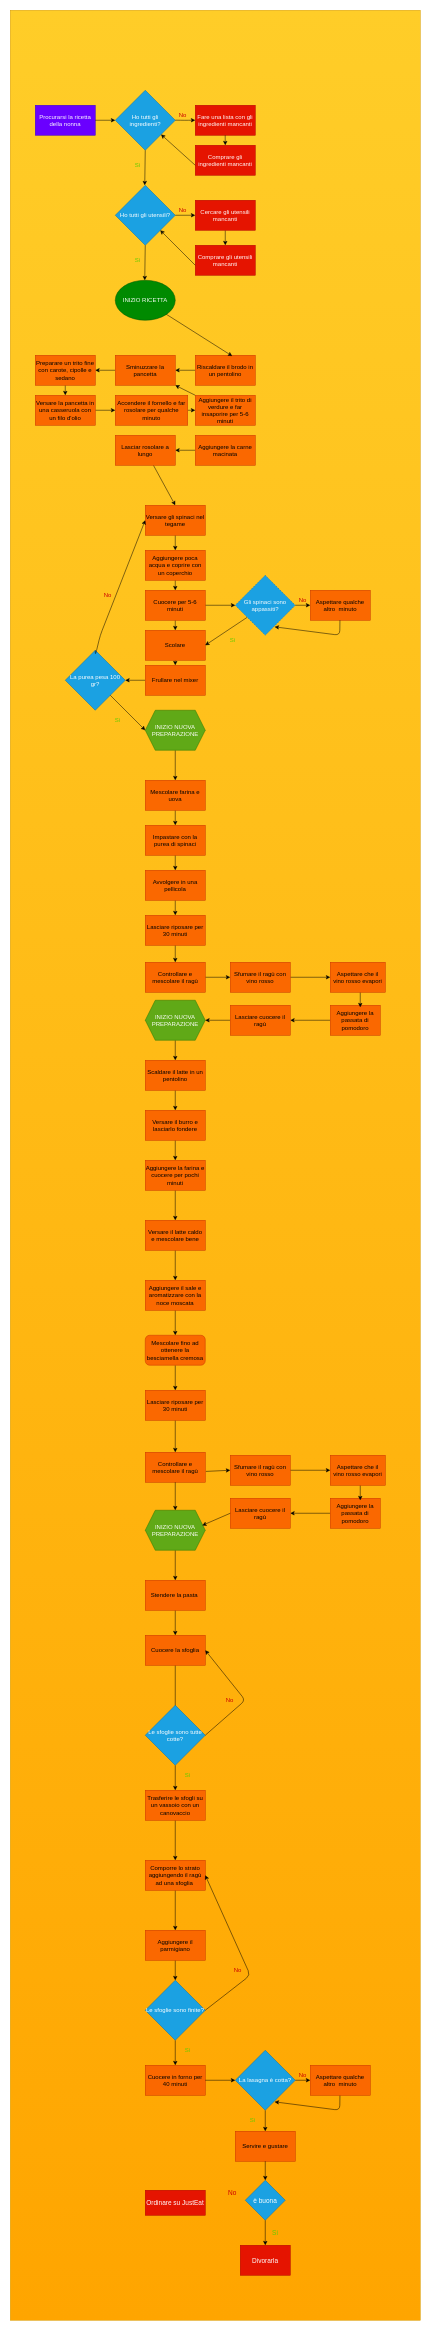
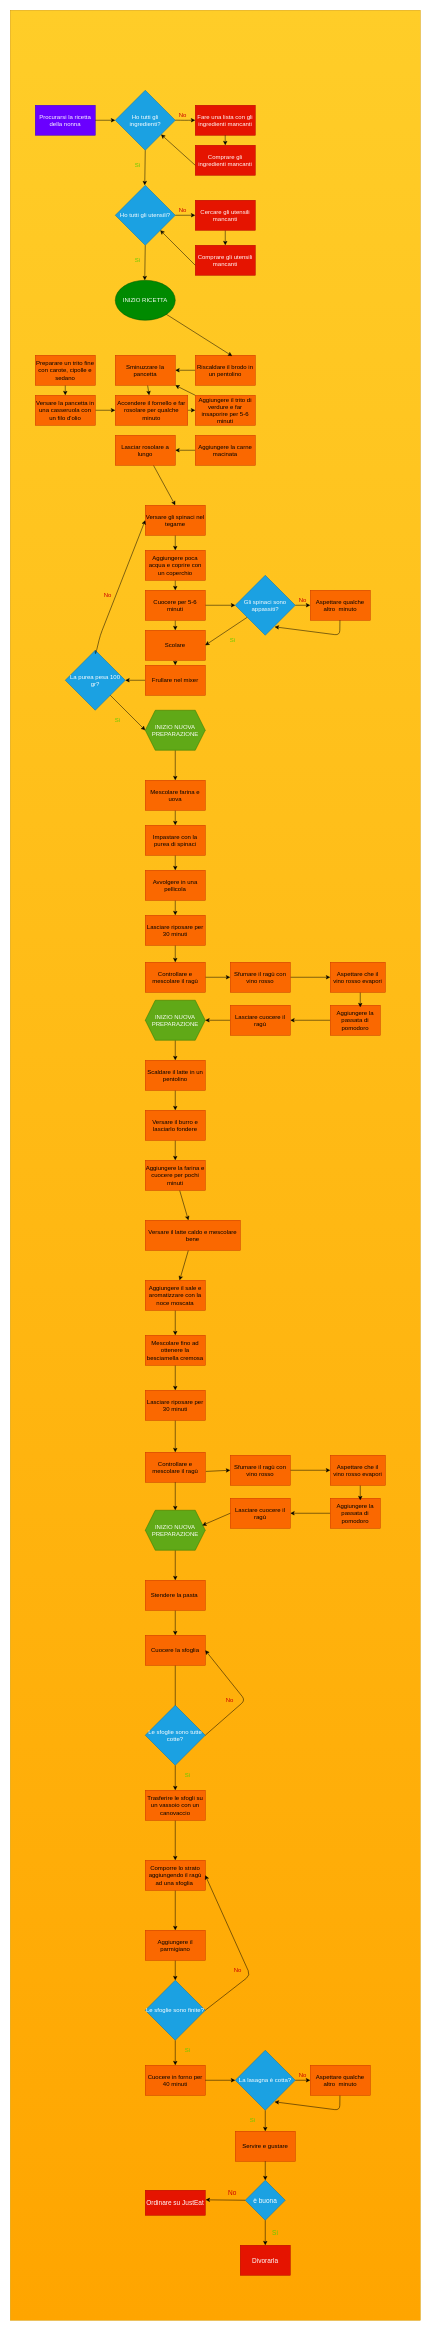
edge "Sminuzzare la pancetta" -> "Preparare un trito fine con carote, cipolle e sedano": now "Sminuzzare la pancetta" -> "Accendere il fornello e far rosolare per qualche minuto"
node "Gli spinaci sono appassiti?": style dashed -> solid
node "Versare il latte caldo e mescolare bene": size 60x30 -> 95x30
node "Mescolare fino ad ottenere la besciamella cremosa": shape rounded rectangle -> rectangle
edge "è buona" -> "Ordinare su JustEat": added
